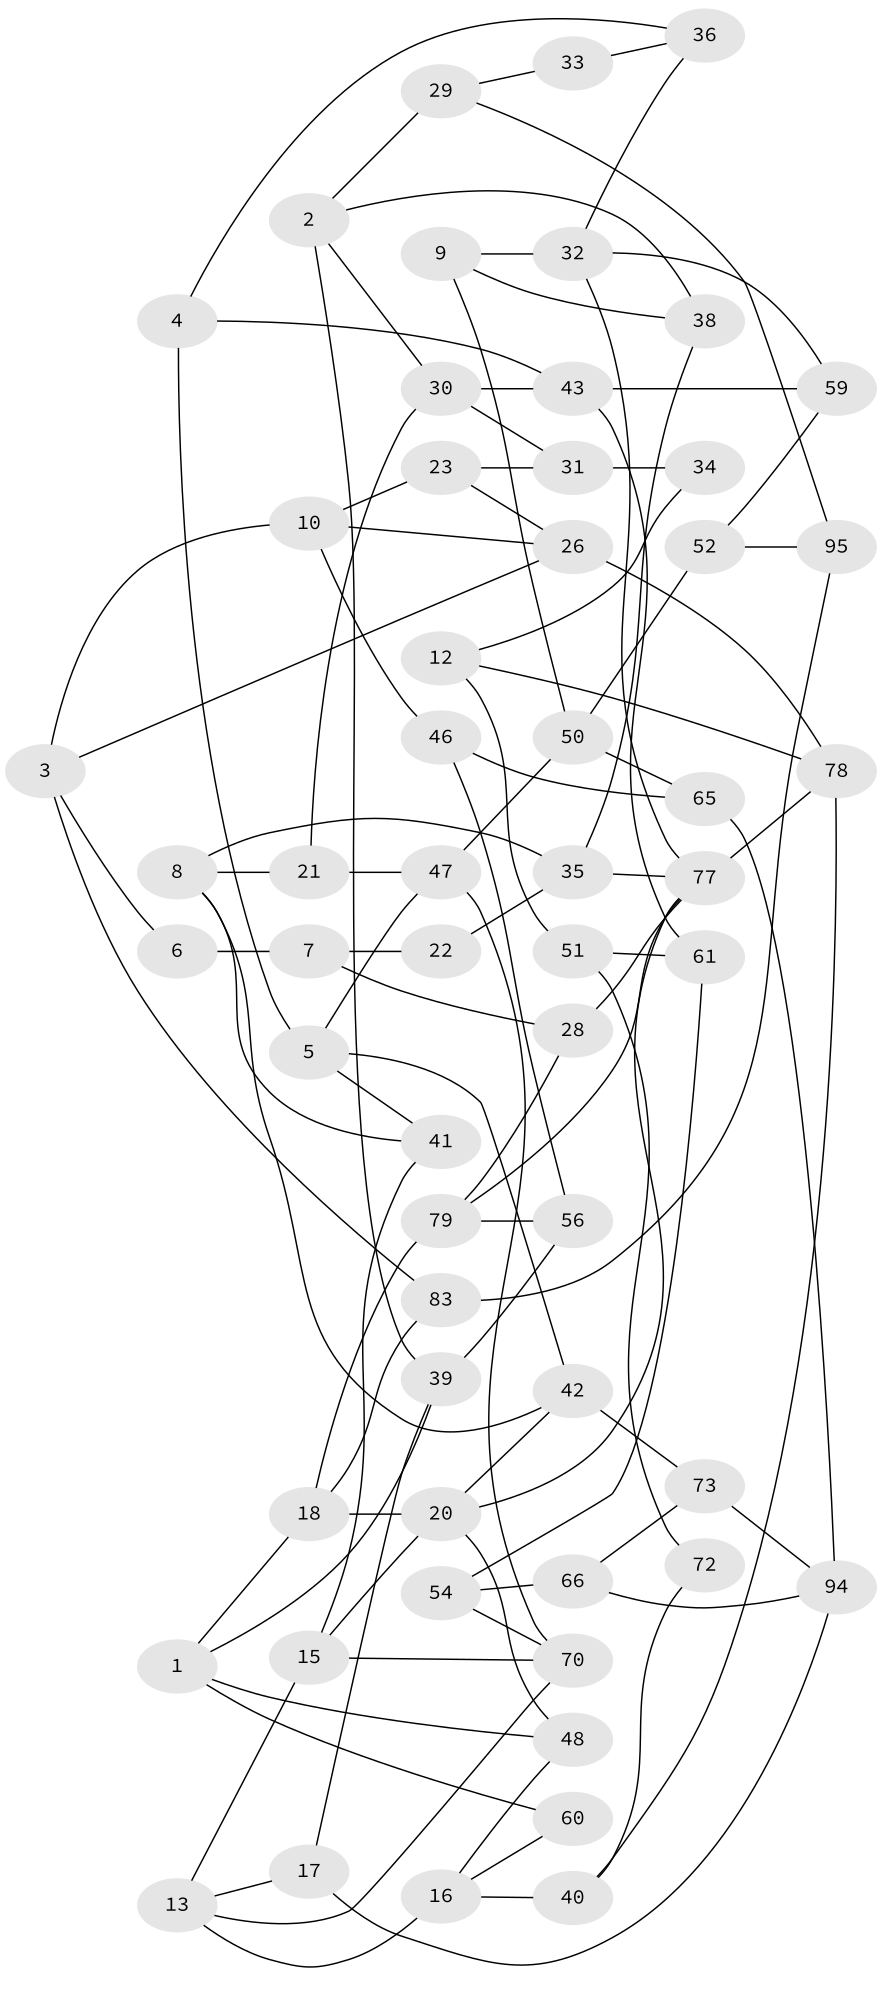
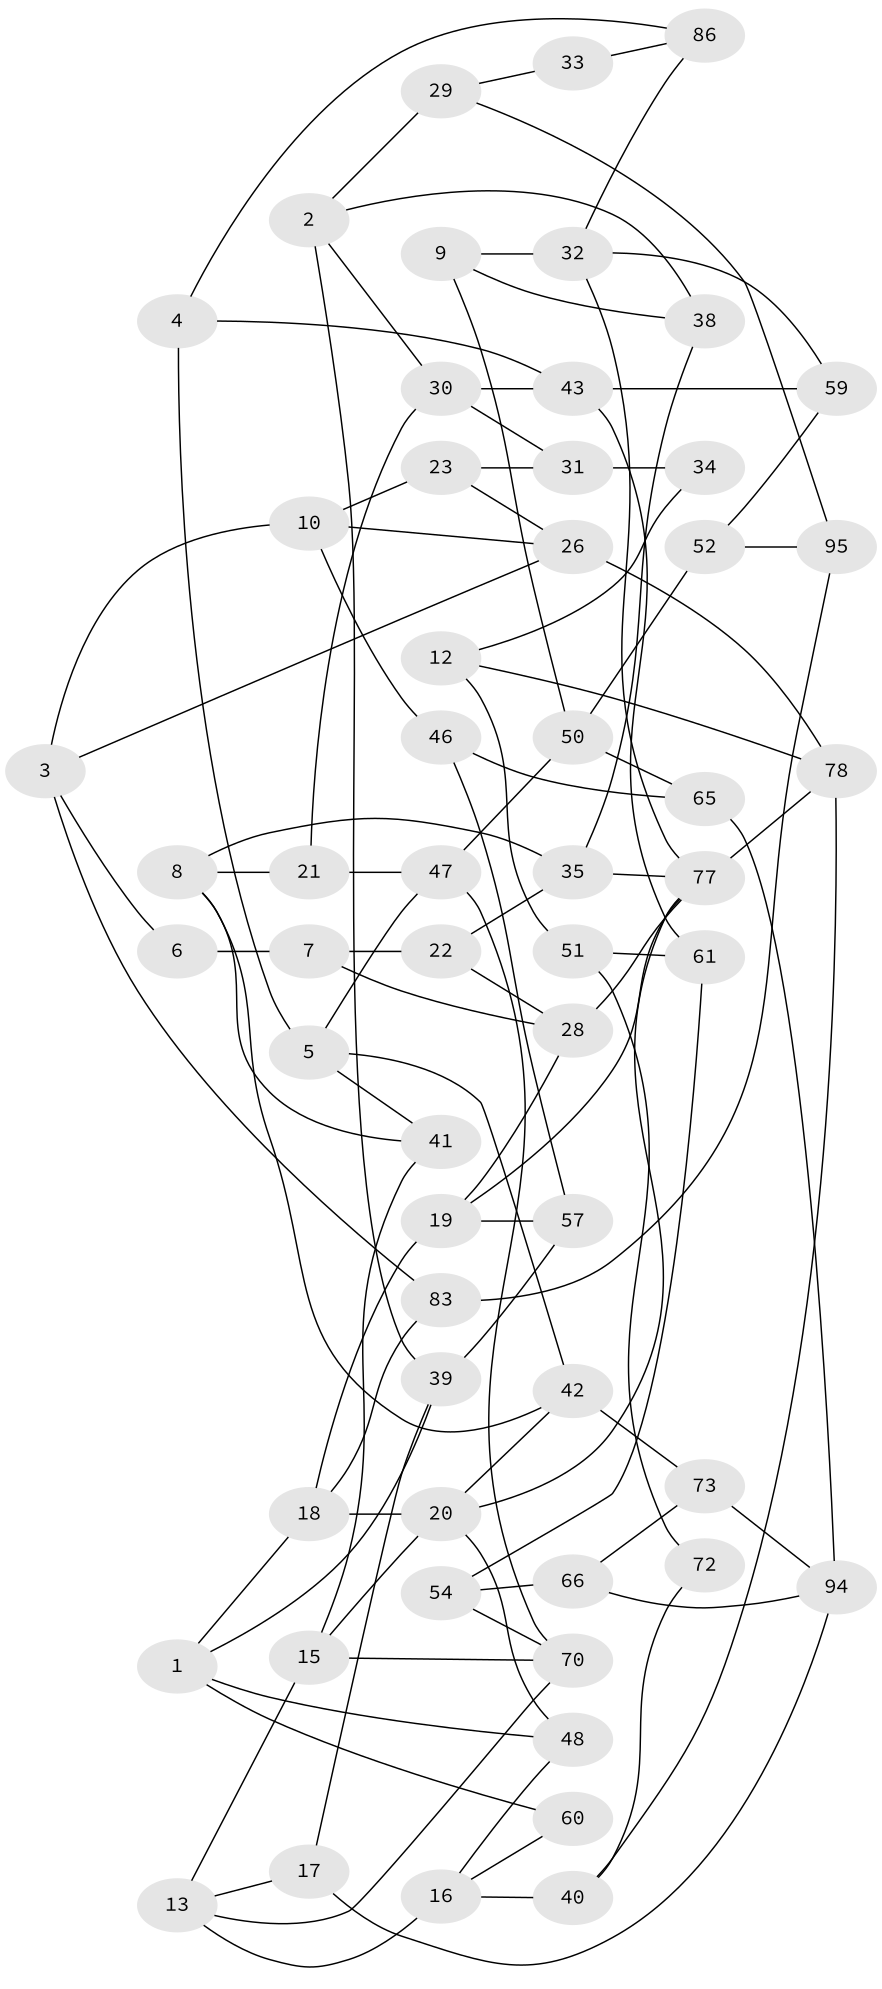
node "36": label "36" -> "86"
edge "22" -- "28": added
node "79": label "79" -> "19"
node "56": label "56" -> "57"
